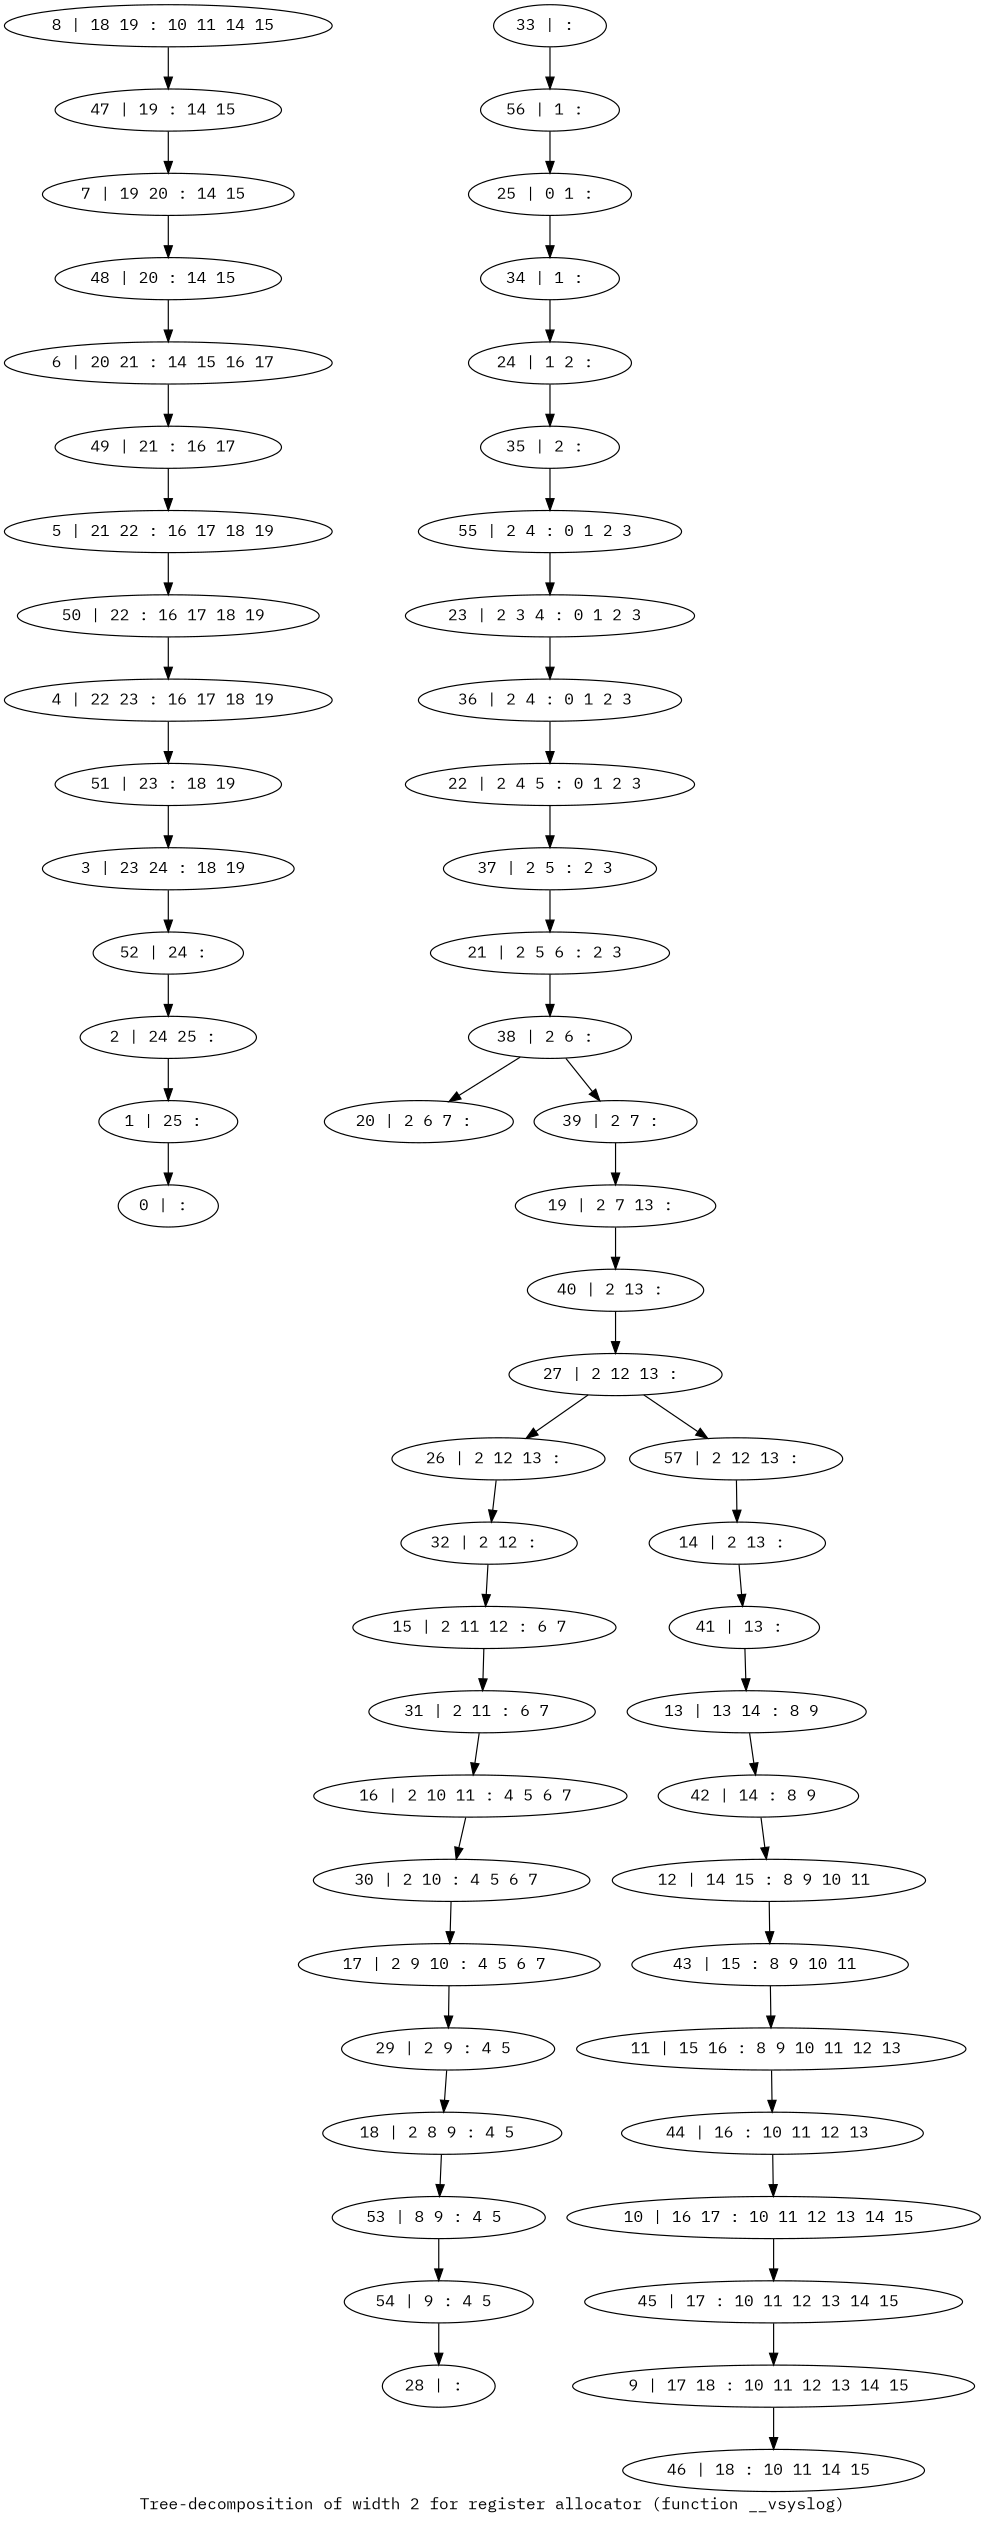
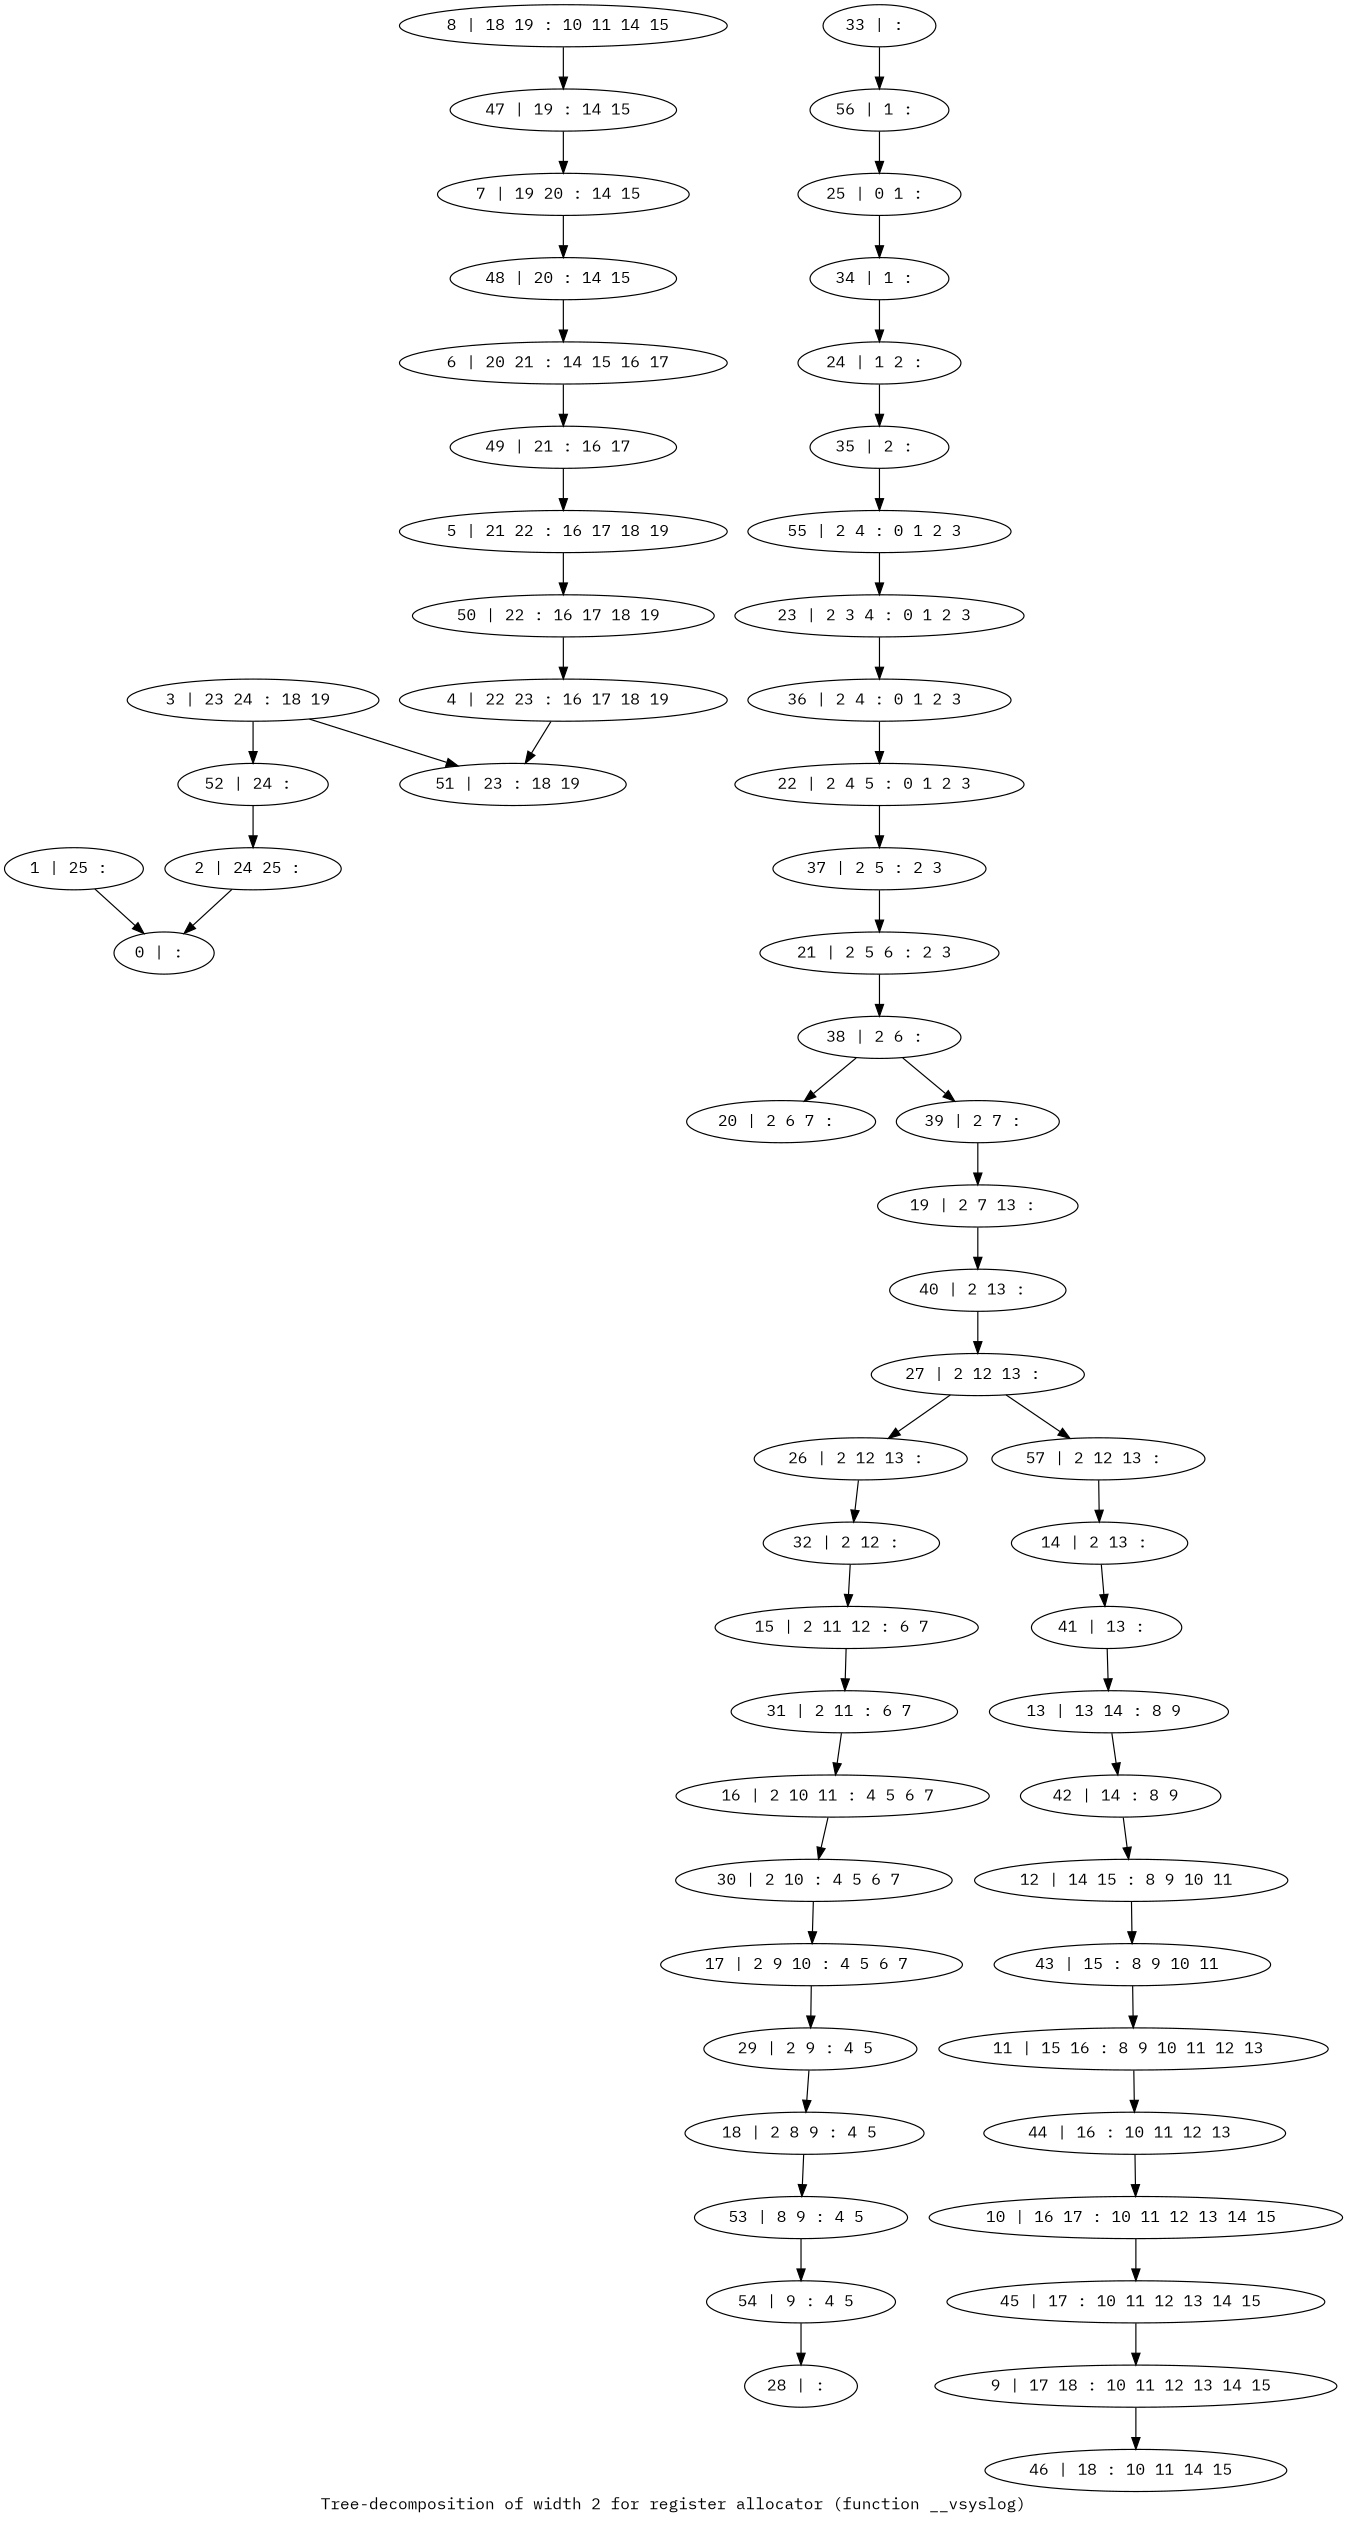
edge "51 | 23 : 18 19" -> "3 | 23 24 : 18 19": reversed
edge "2 | 24 25 :" -> "1 | 25 :": now "2 | 24 25 :" -> "0 | :"
